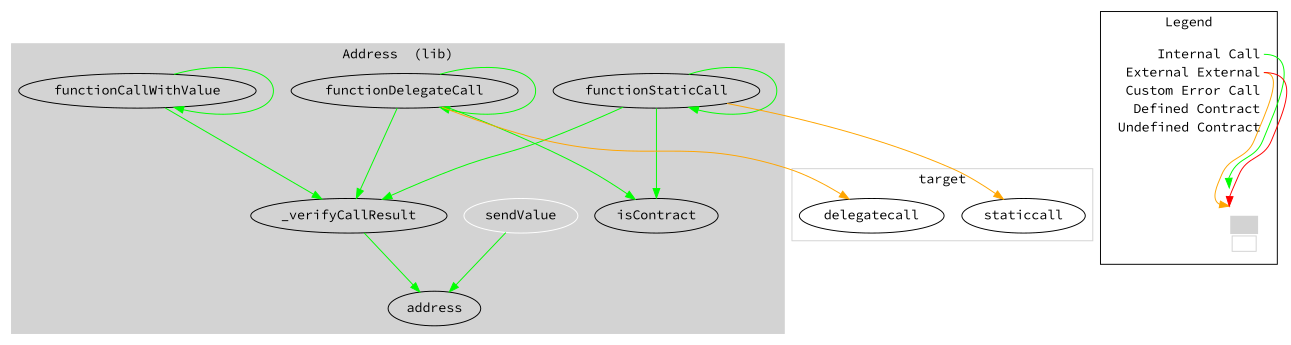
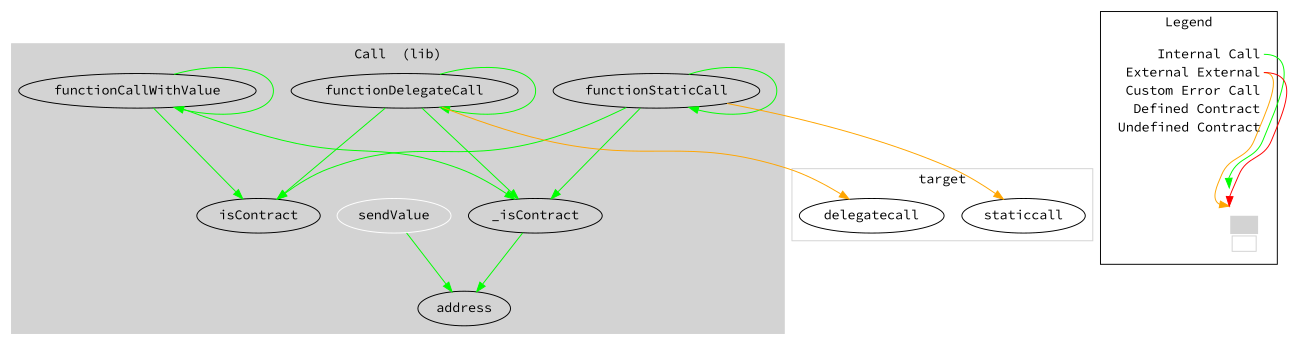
cluster "Address  (lib)": label "Address  (lib)" -> "Call  (lib)"
edge "functionCallWithValue" -> "isContract": added
node "_verifyCallResult": label "_verifyCallResult" -> "_isContract"
